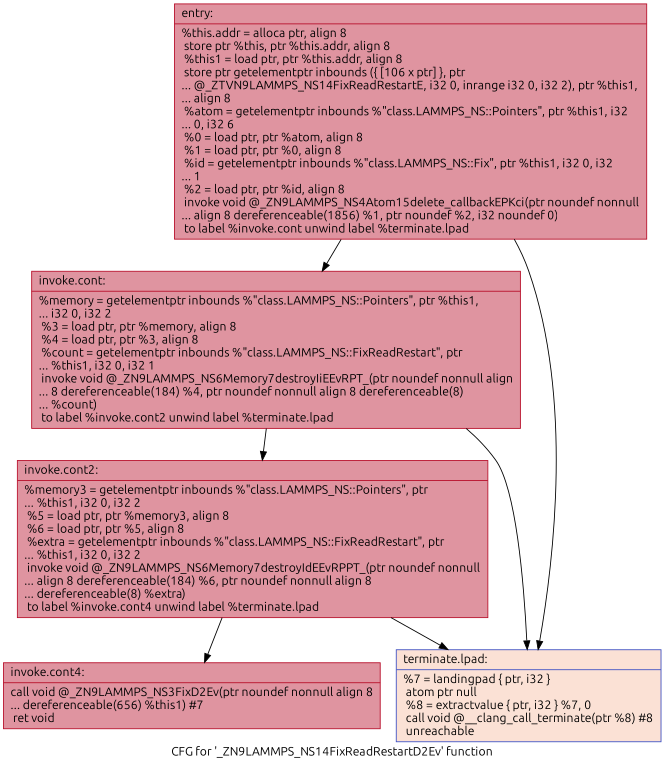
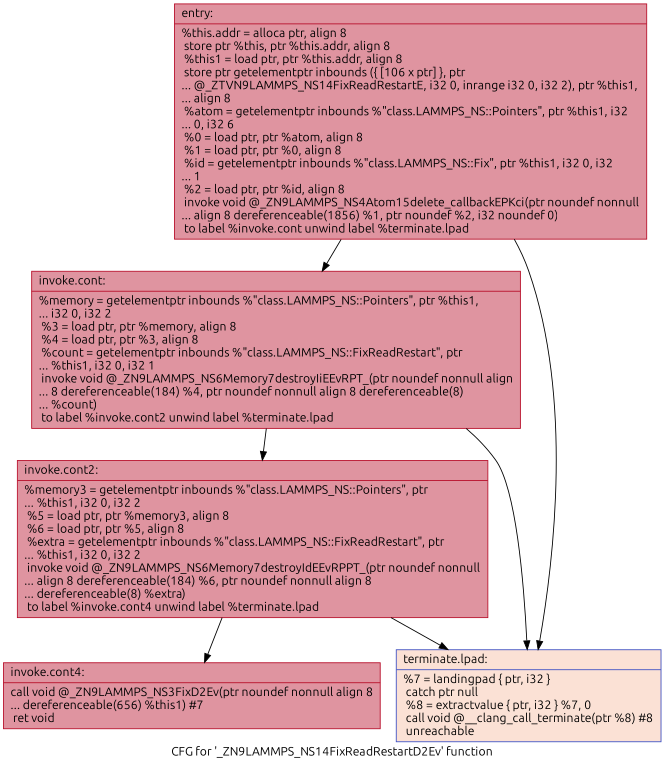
node "terminate.lpad:": text "atom ptr null" -> "catch ptr null"
